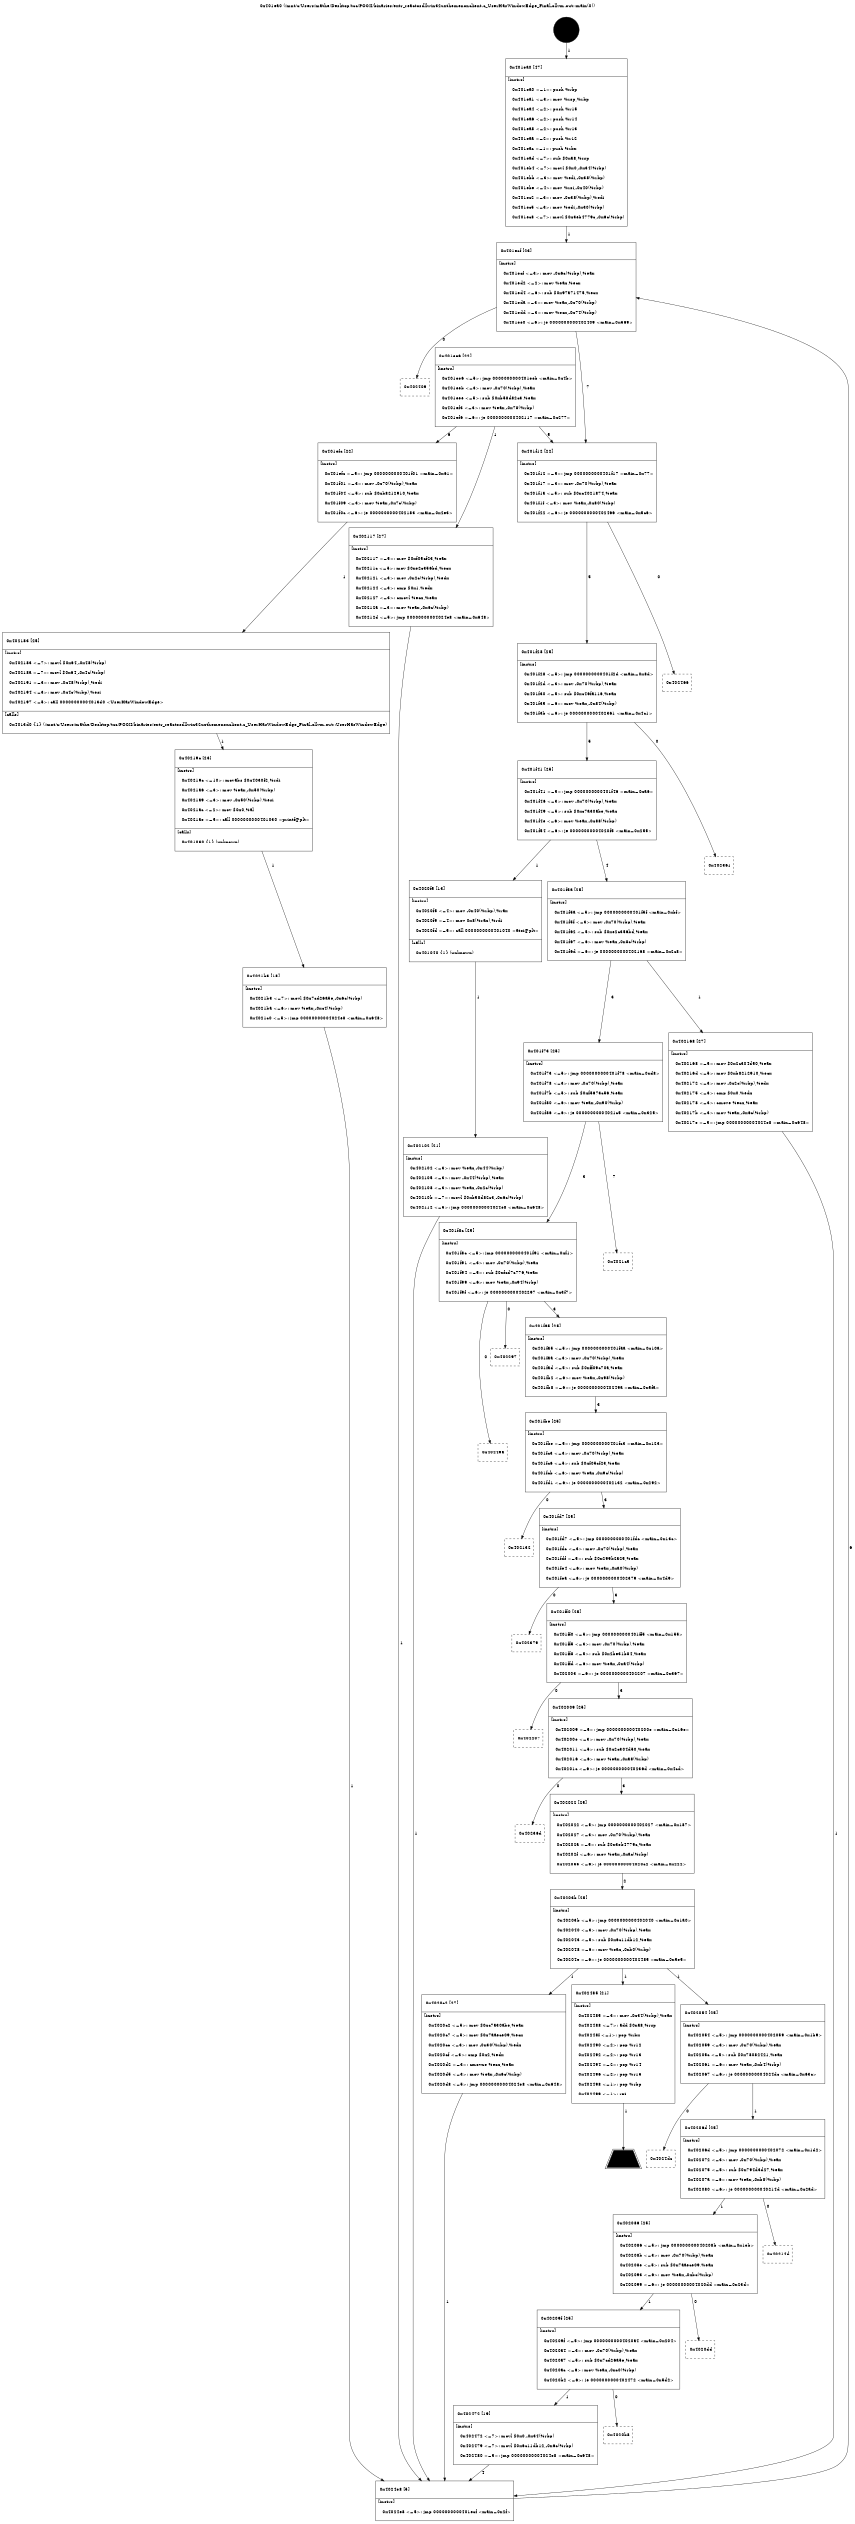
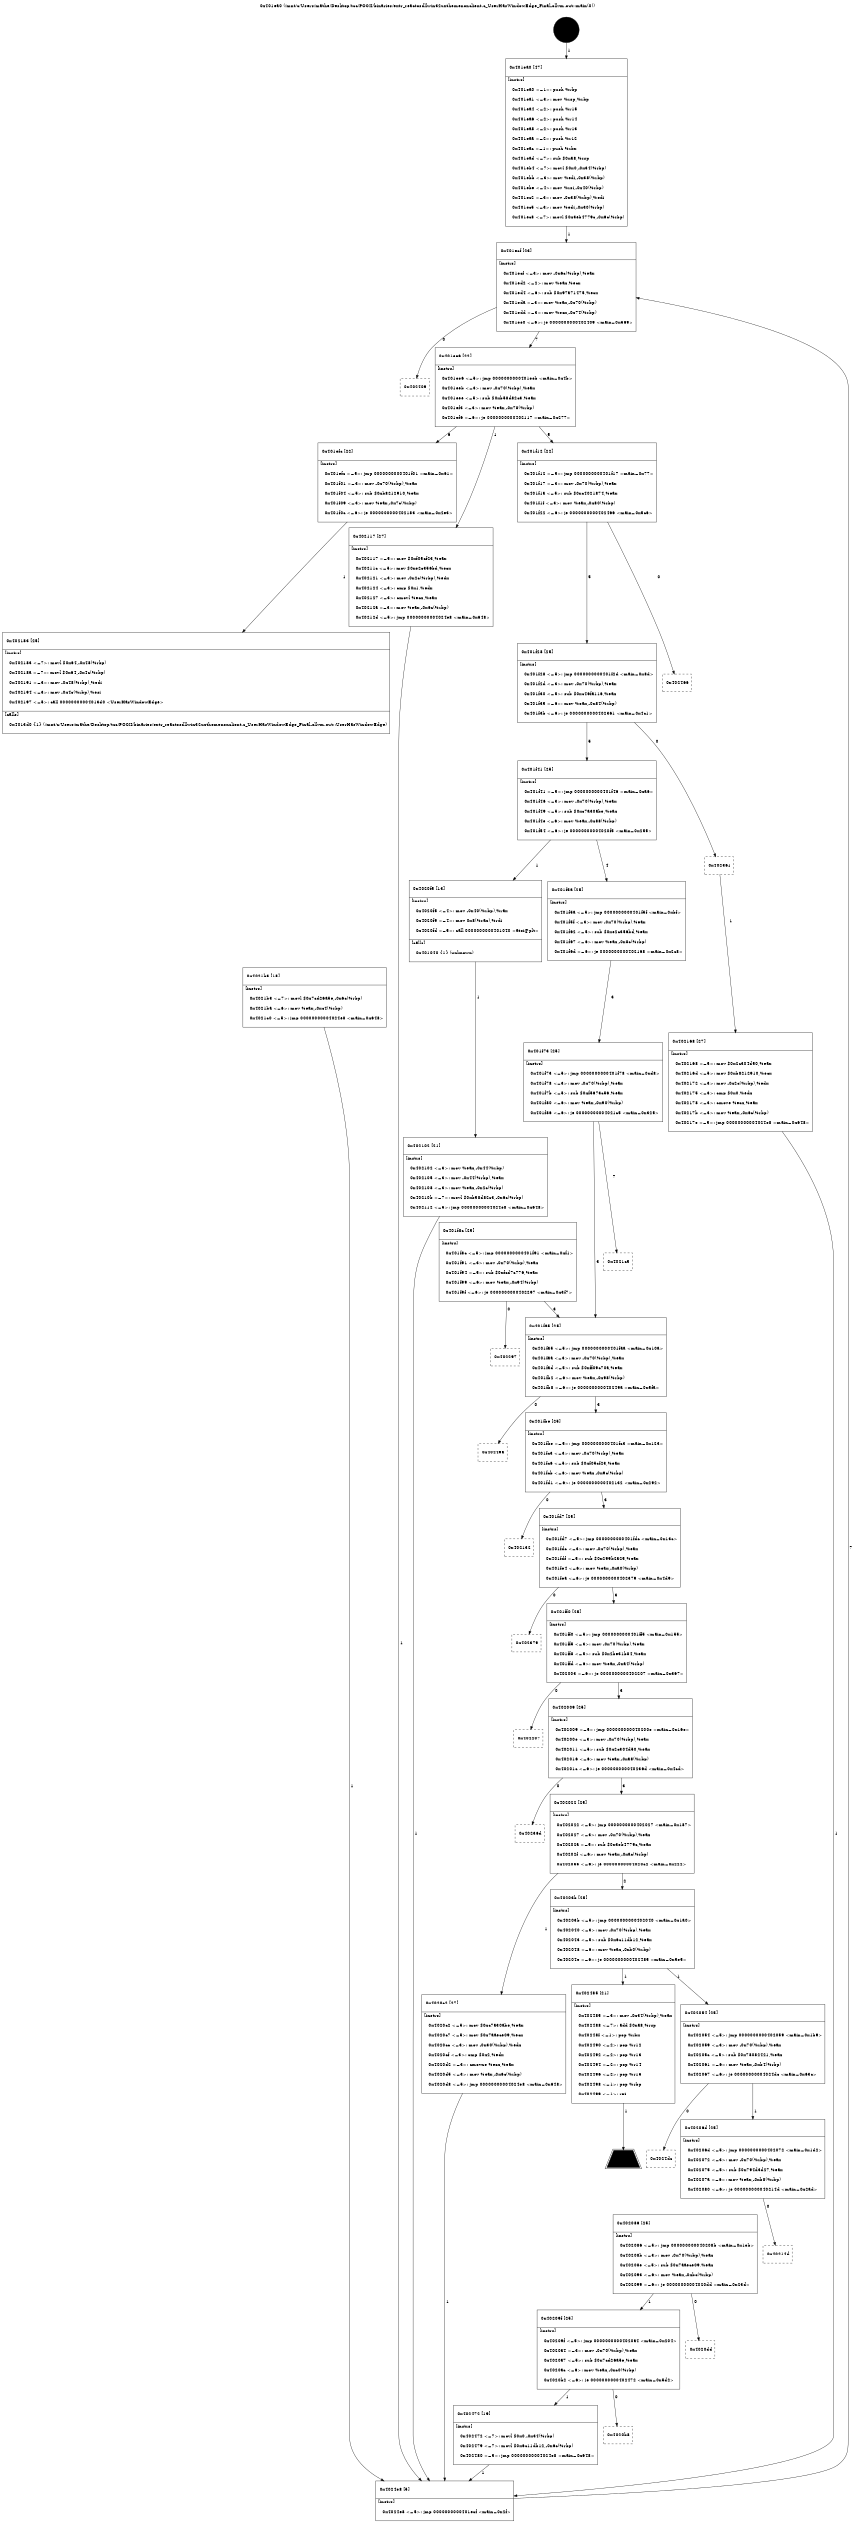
edge "0x401ecf [23]" -> "0x401f12 [22]": now "0x401ecf [23]" -> "0x401ee6 [22]"
node "0x40219c [23]": removed
edge "0x401f5a [25]" -> "0x402168 [27]": now "0x402361" -> "0x402168 [27]"
edge "0x401f73 [25]" -> "0x401f8c [25]": now "0x401f73 [25]" -> "0x401fa5 [25]"
edge "0x401f8c [25]" -> "0x40249a": now "0x401fa5 [25]" -> "0x40249a"
edge "0x4024e8 [5]" -> "0x401ecf [23]": label " 6" -> " 7"
edge "0x40203b [25]" -> "0x4020c2 [27]": now "0x402022 [25]" -> "0x4020c2 [27]"
edge "0x40206d [25]" -> "0x402086 [25]": removed, label "1"
edge "0x402472 [19]" -> "0x4024e8 [5]": label " 4" -> " 1"
